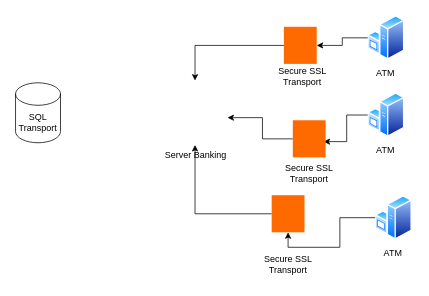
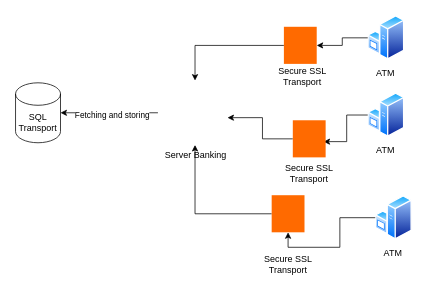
edge "Server Banking" -> "SQL Transport": added, label "Fetching and storing"
